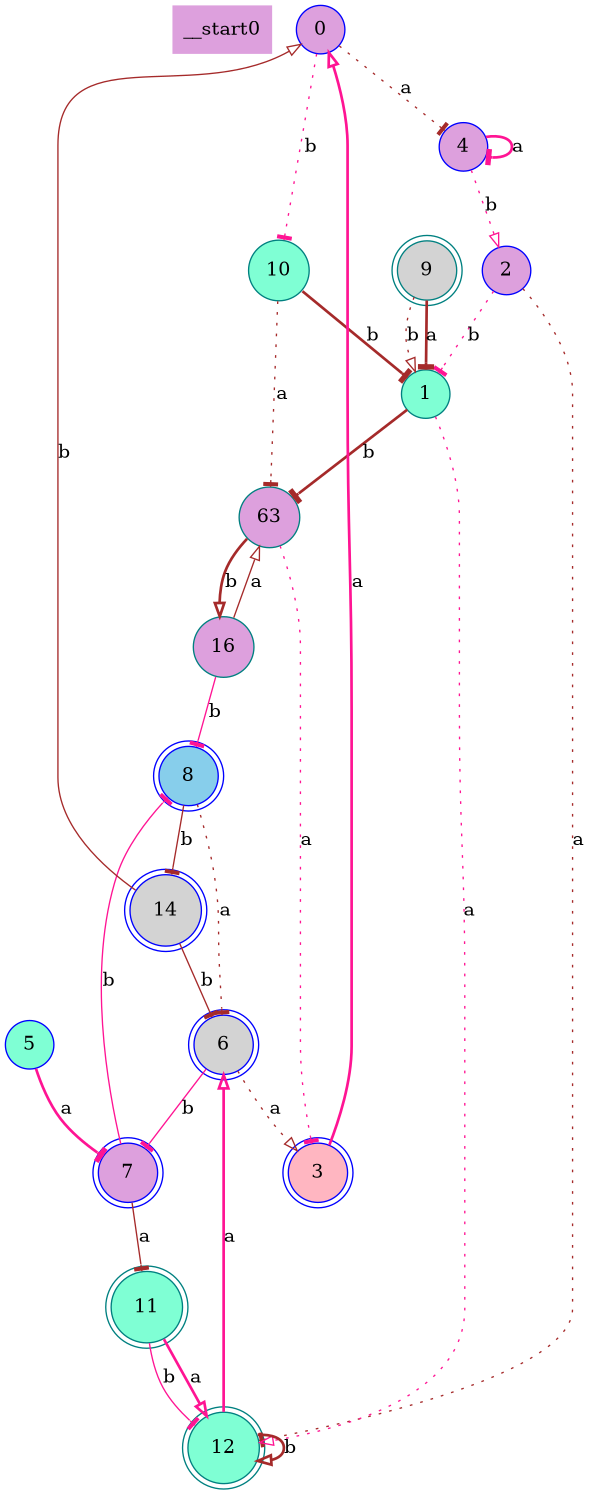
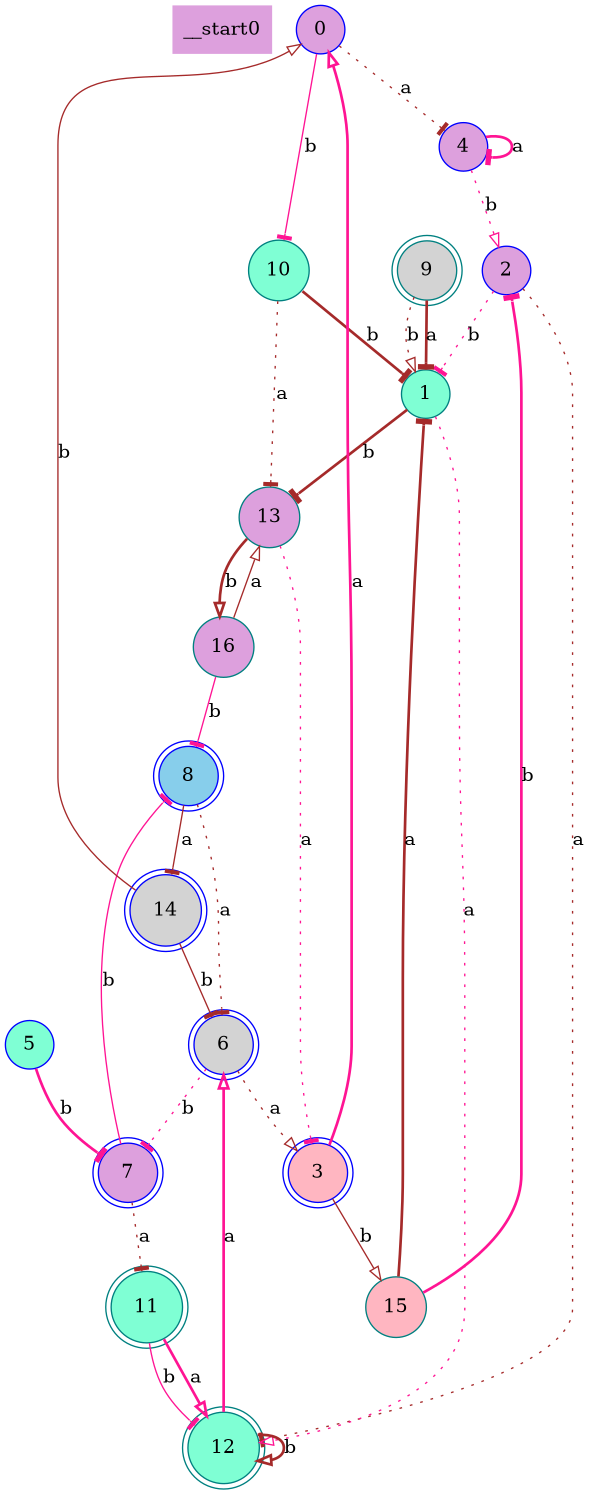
edge "0" -> "10": style dotted -> solid
node "63": label "63" -> "13"
edge "8" -> "14": label "b" -> "a"
edge "6" -> "7": style solid -> dotted
edge "5" -> "7": label "a" -> "b"
edge "7" -> "11": style solid -> dotted
node "15": added
